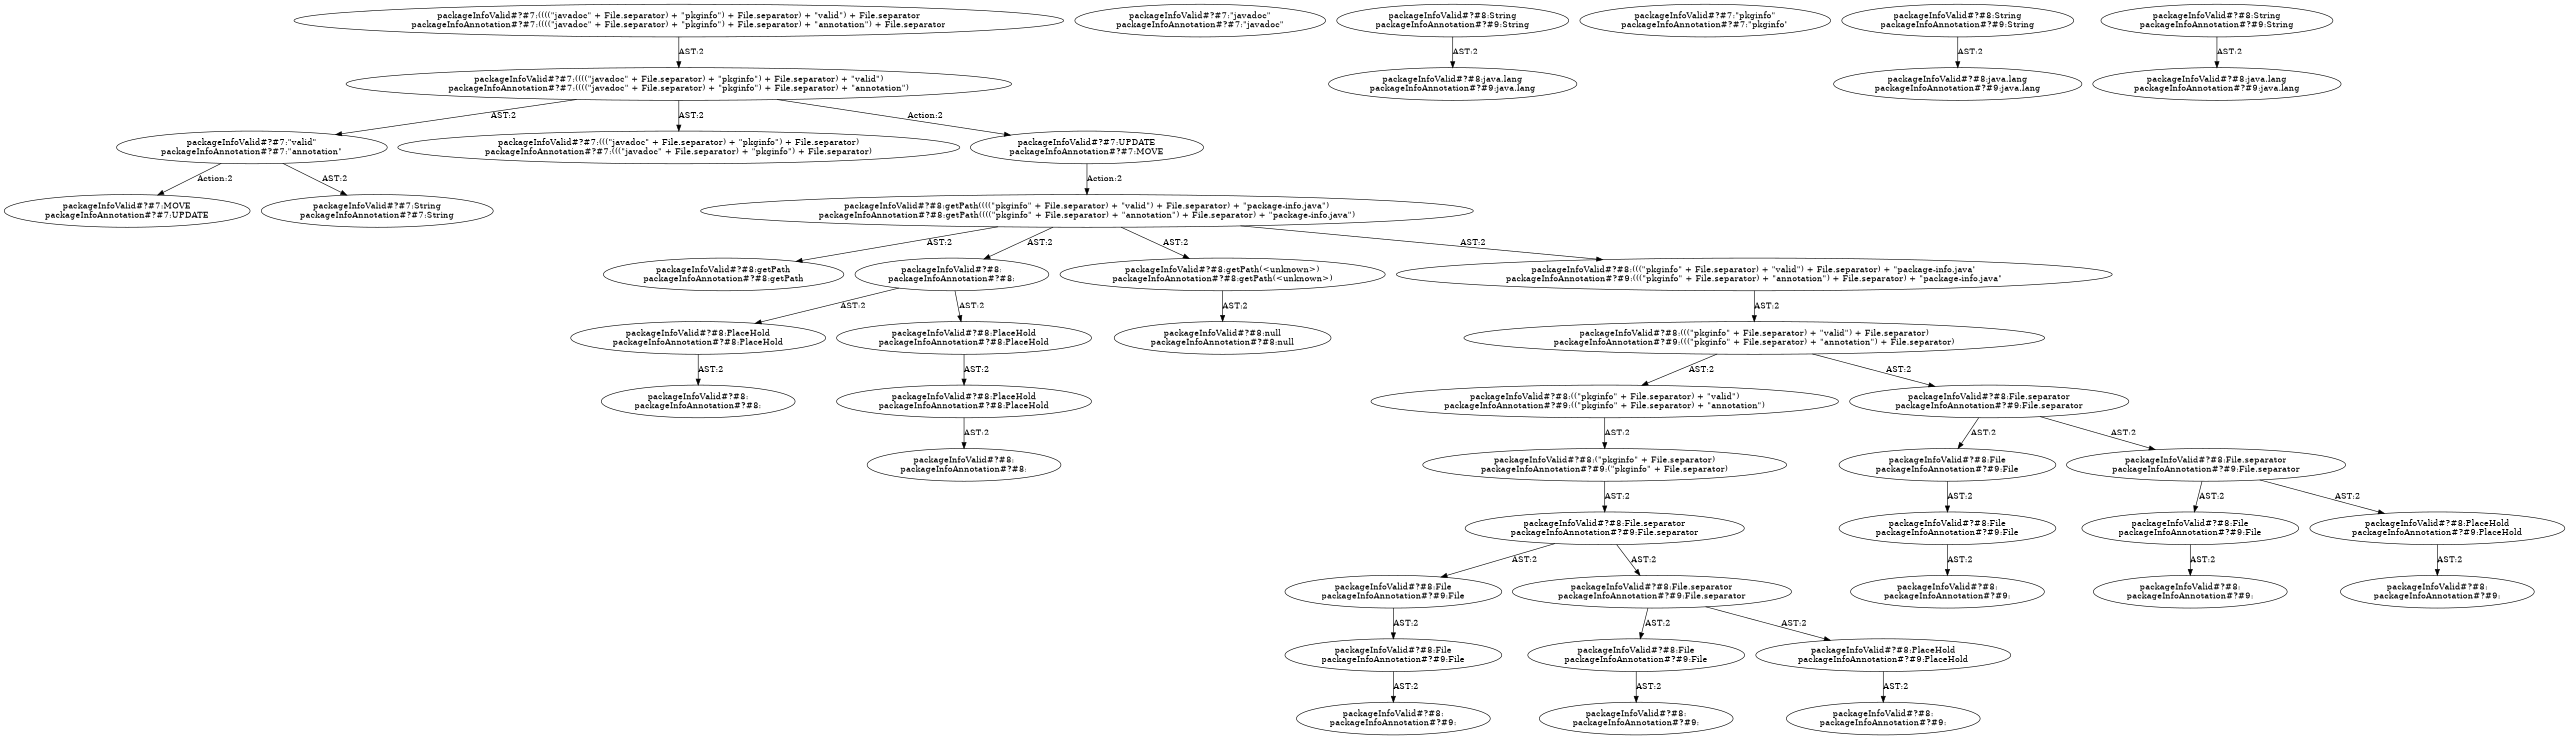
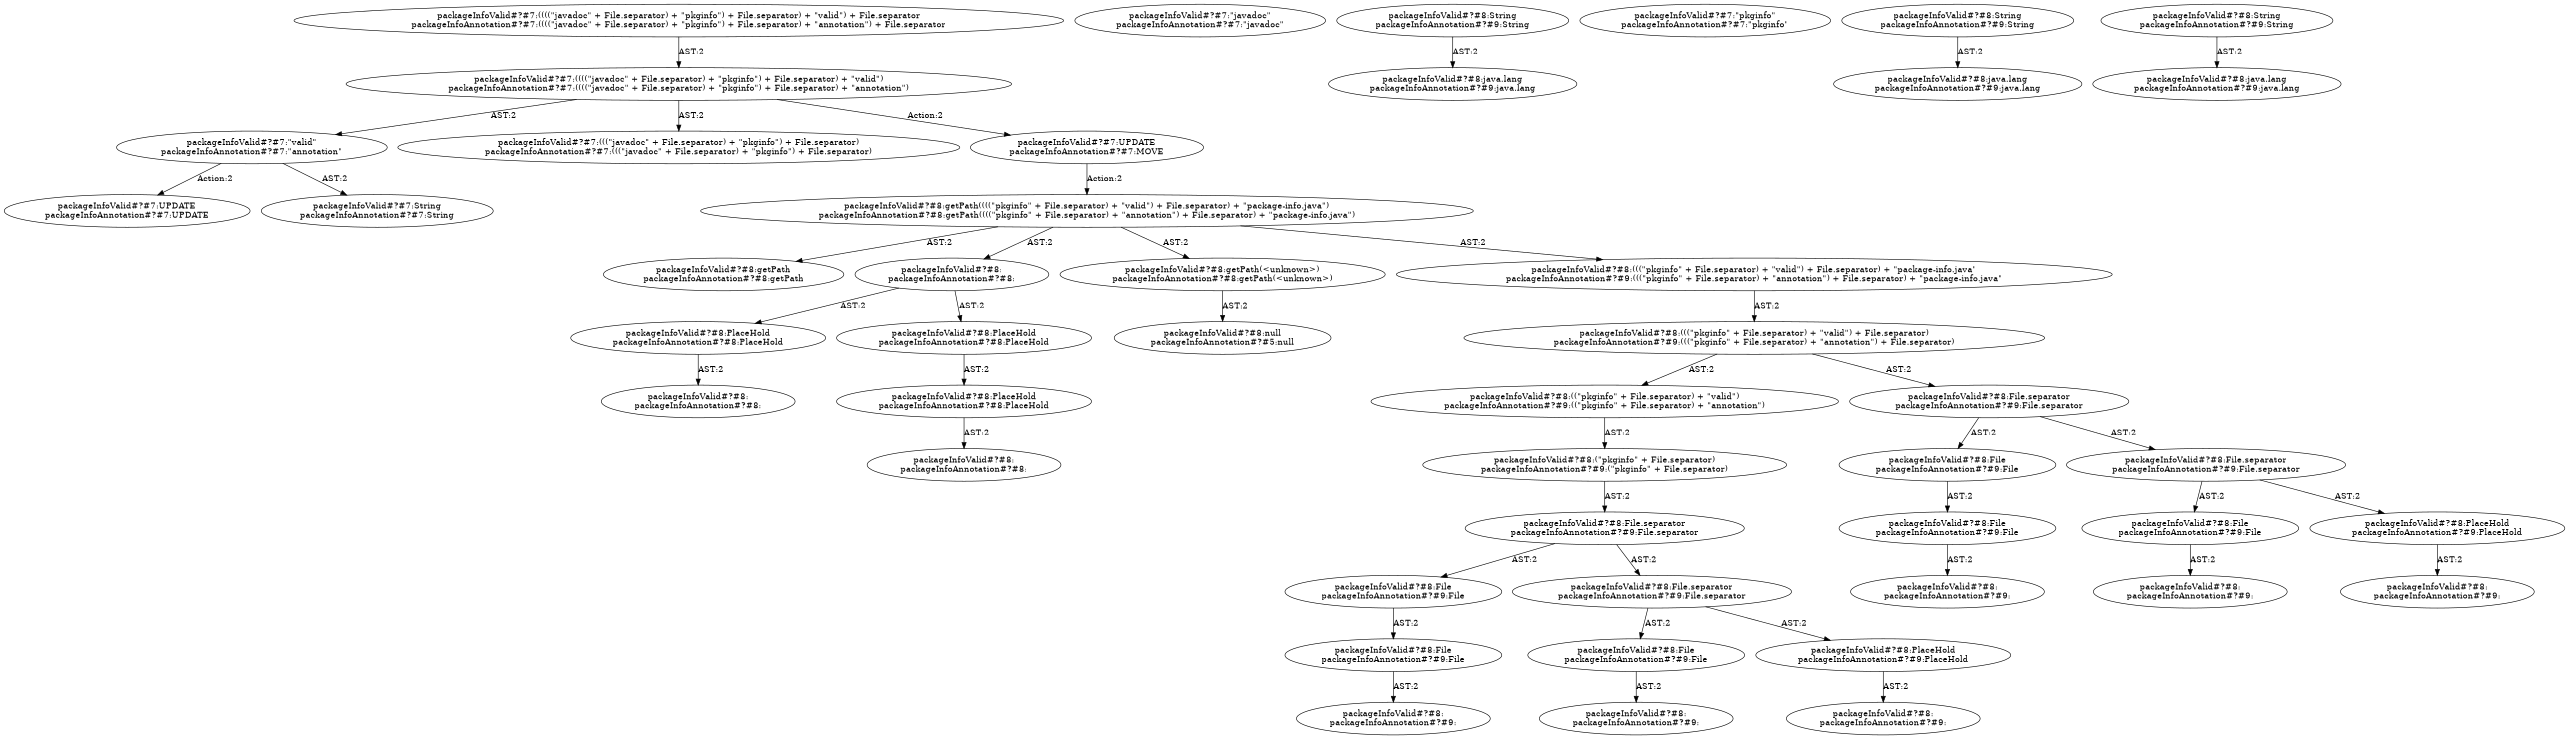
node "packageInfoValid#?#7:MOVE packageInfoAnnotation#?#7:UPDATE": label "packageInfoValid#?#7:MOVE packageInfoAnnotation#?#7:UPDATE" -> "packageInfoValid#?#7:UPDATE packageInfoAnnotation#?#7:UPDATE"
node "packageInfoValid#?#8:null packageInfoAnnotation#?#8:null": label "packageInfoValid#?#8:null packageInfoAnnotation#?#8:null" -> "packageInfoValid#?#8:null packageInfoAnnotation#?#5:null"
